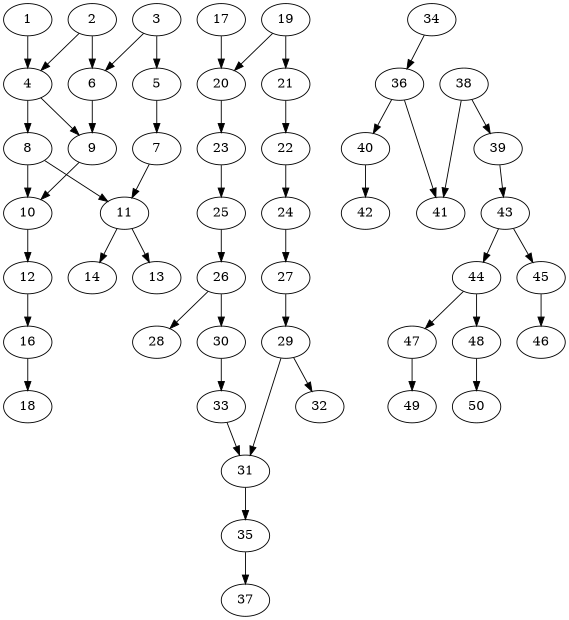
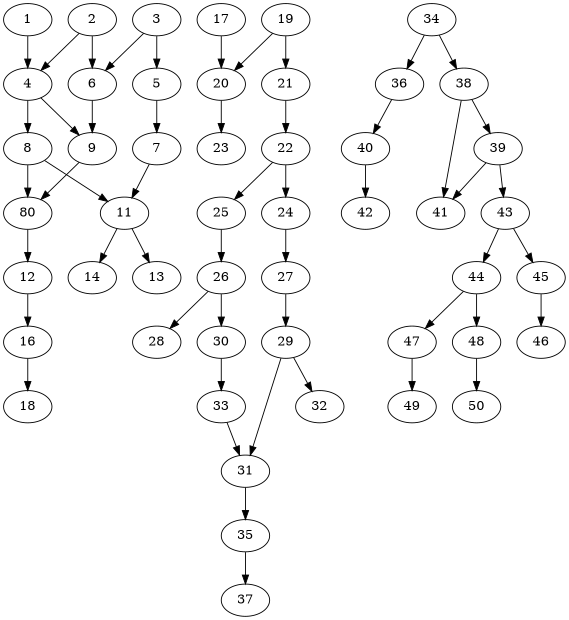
edge "34" -> "38": added
edge "36" -> "41": now "39" -> "41"
edge "23" -> "25": now "22" -> "25"
node "10": label "10" -> "80"
